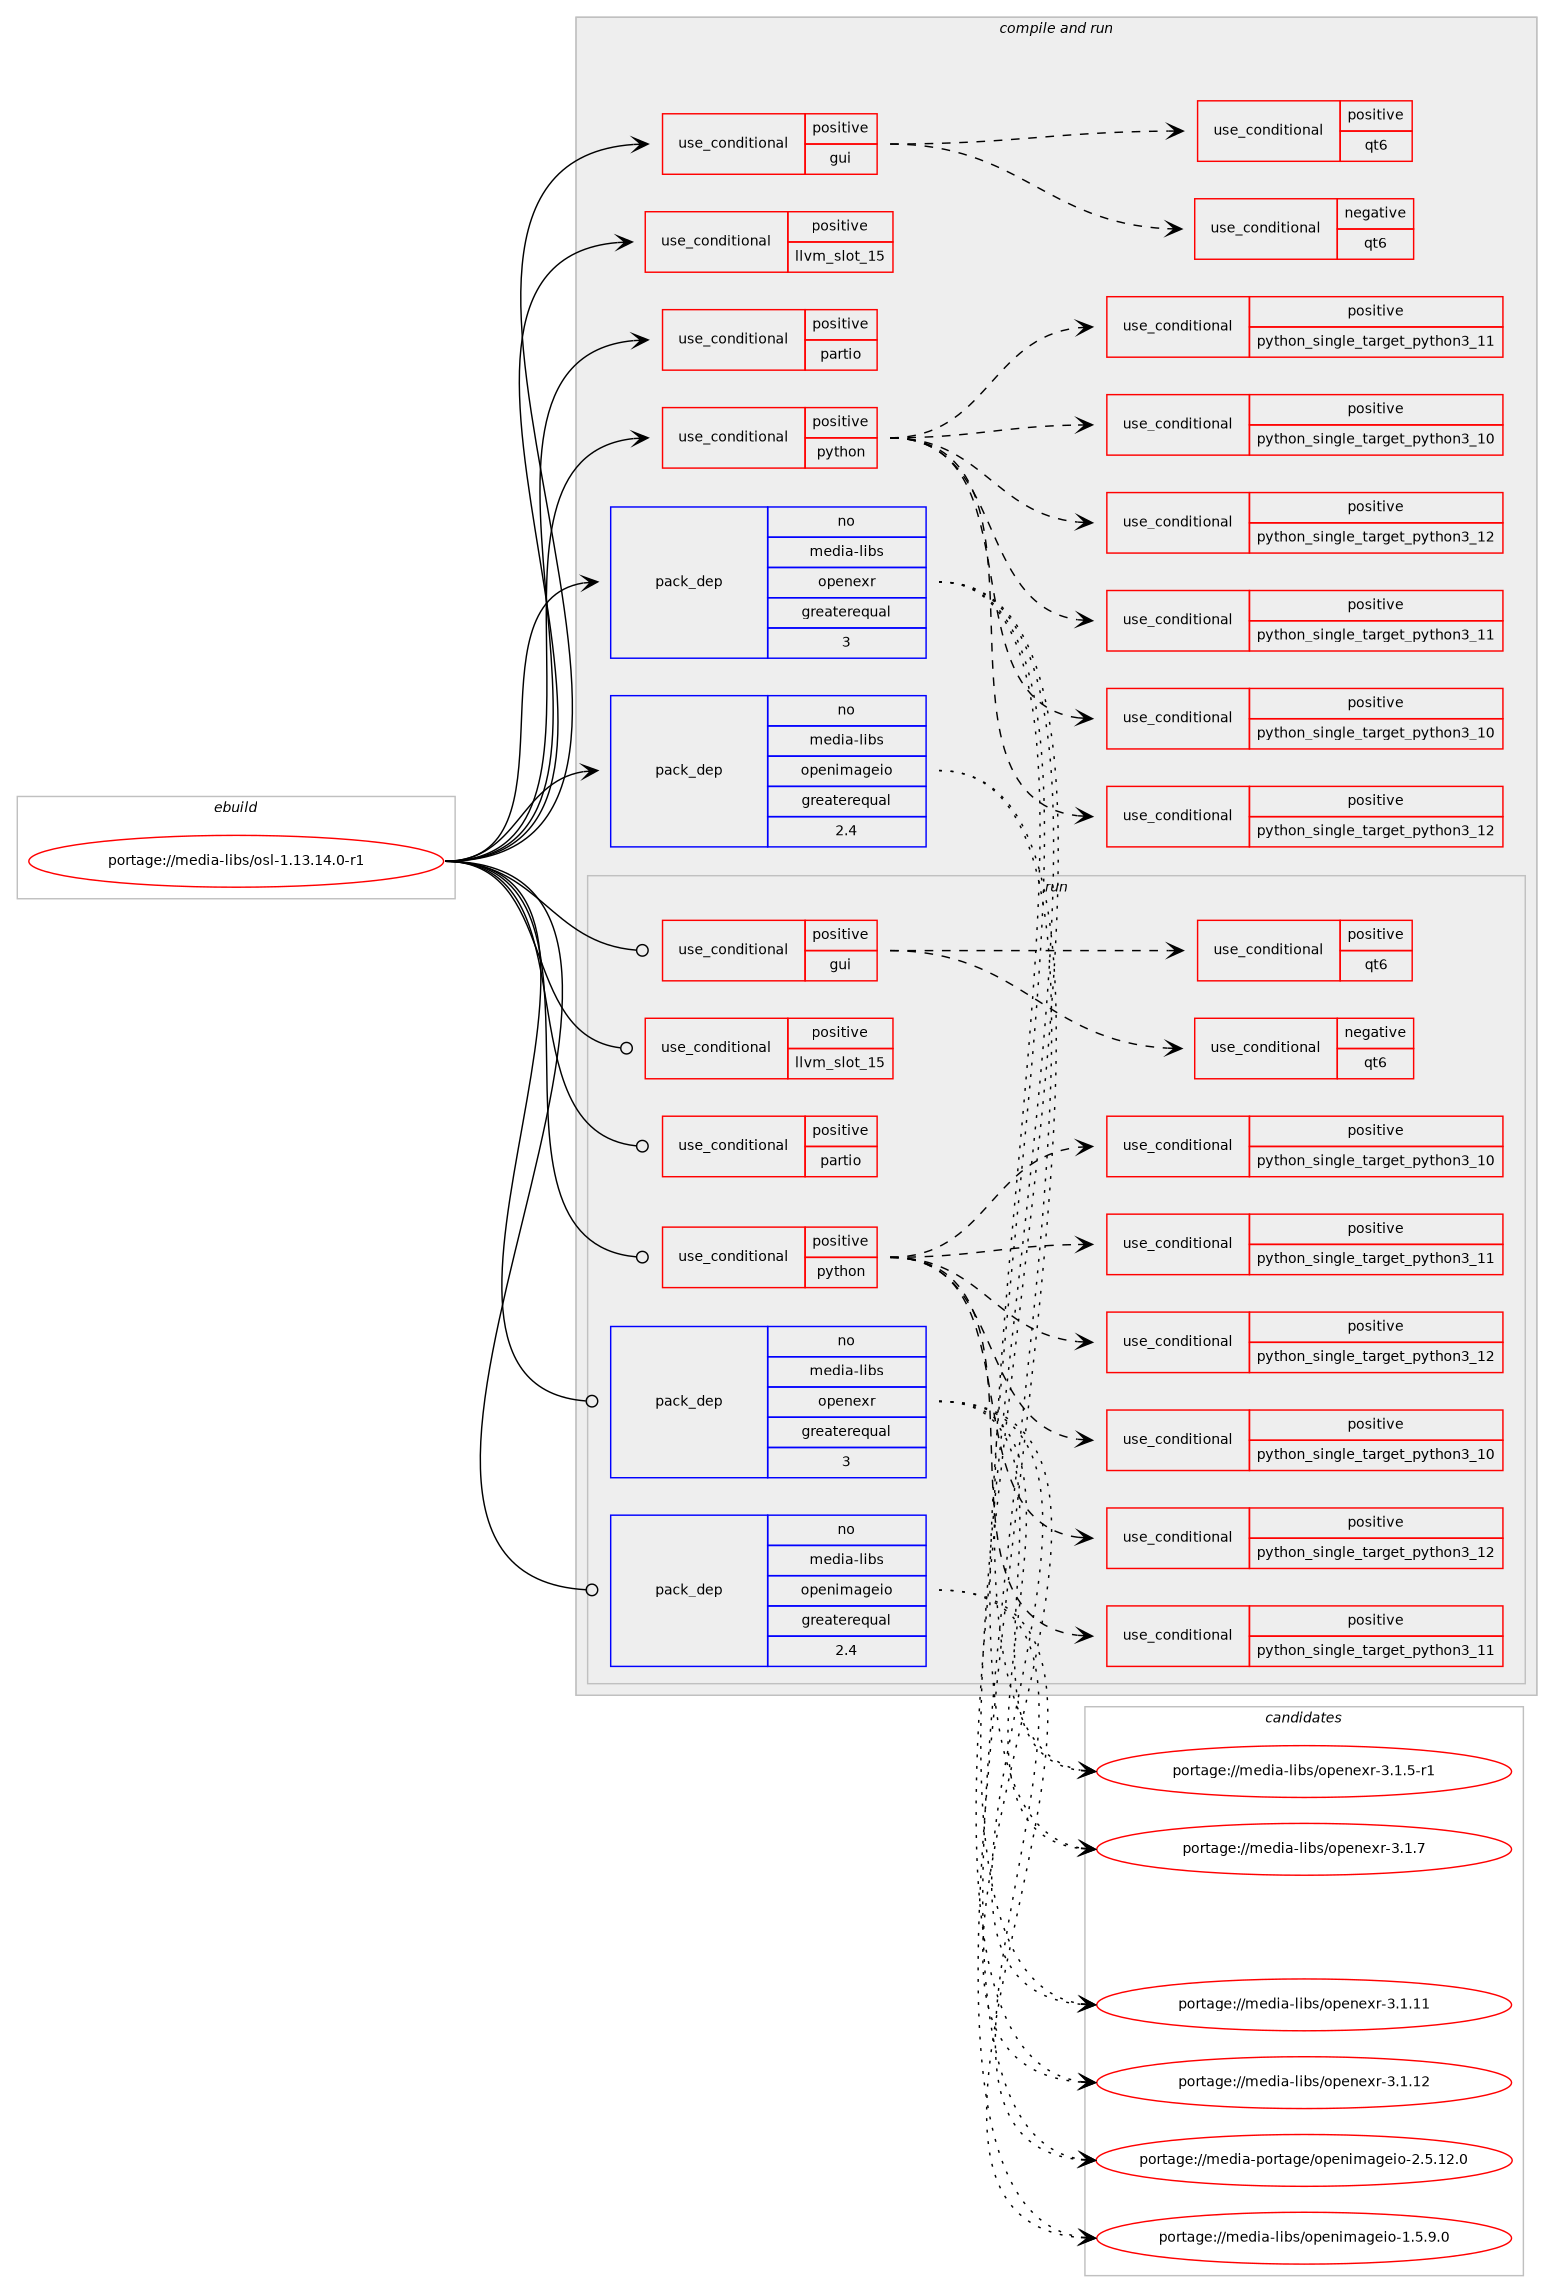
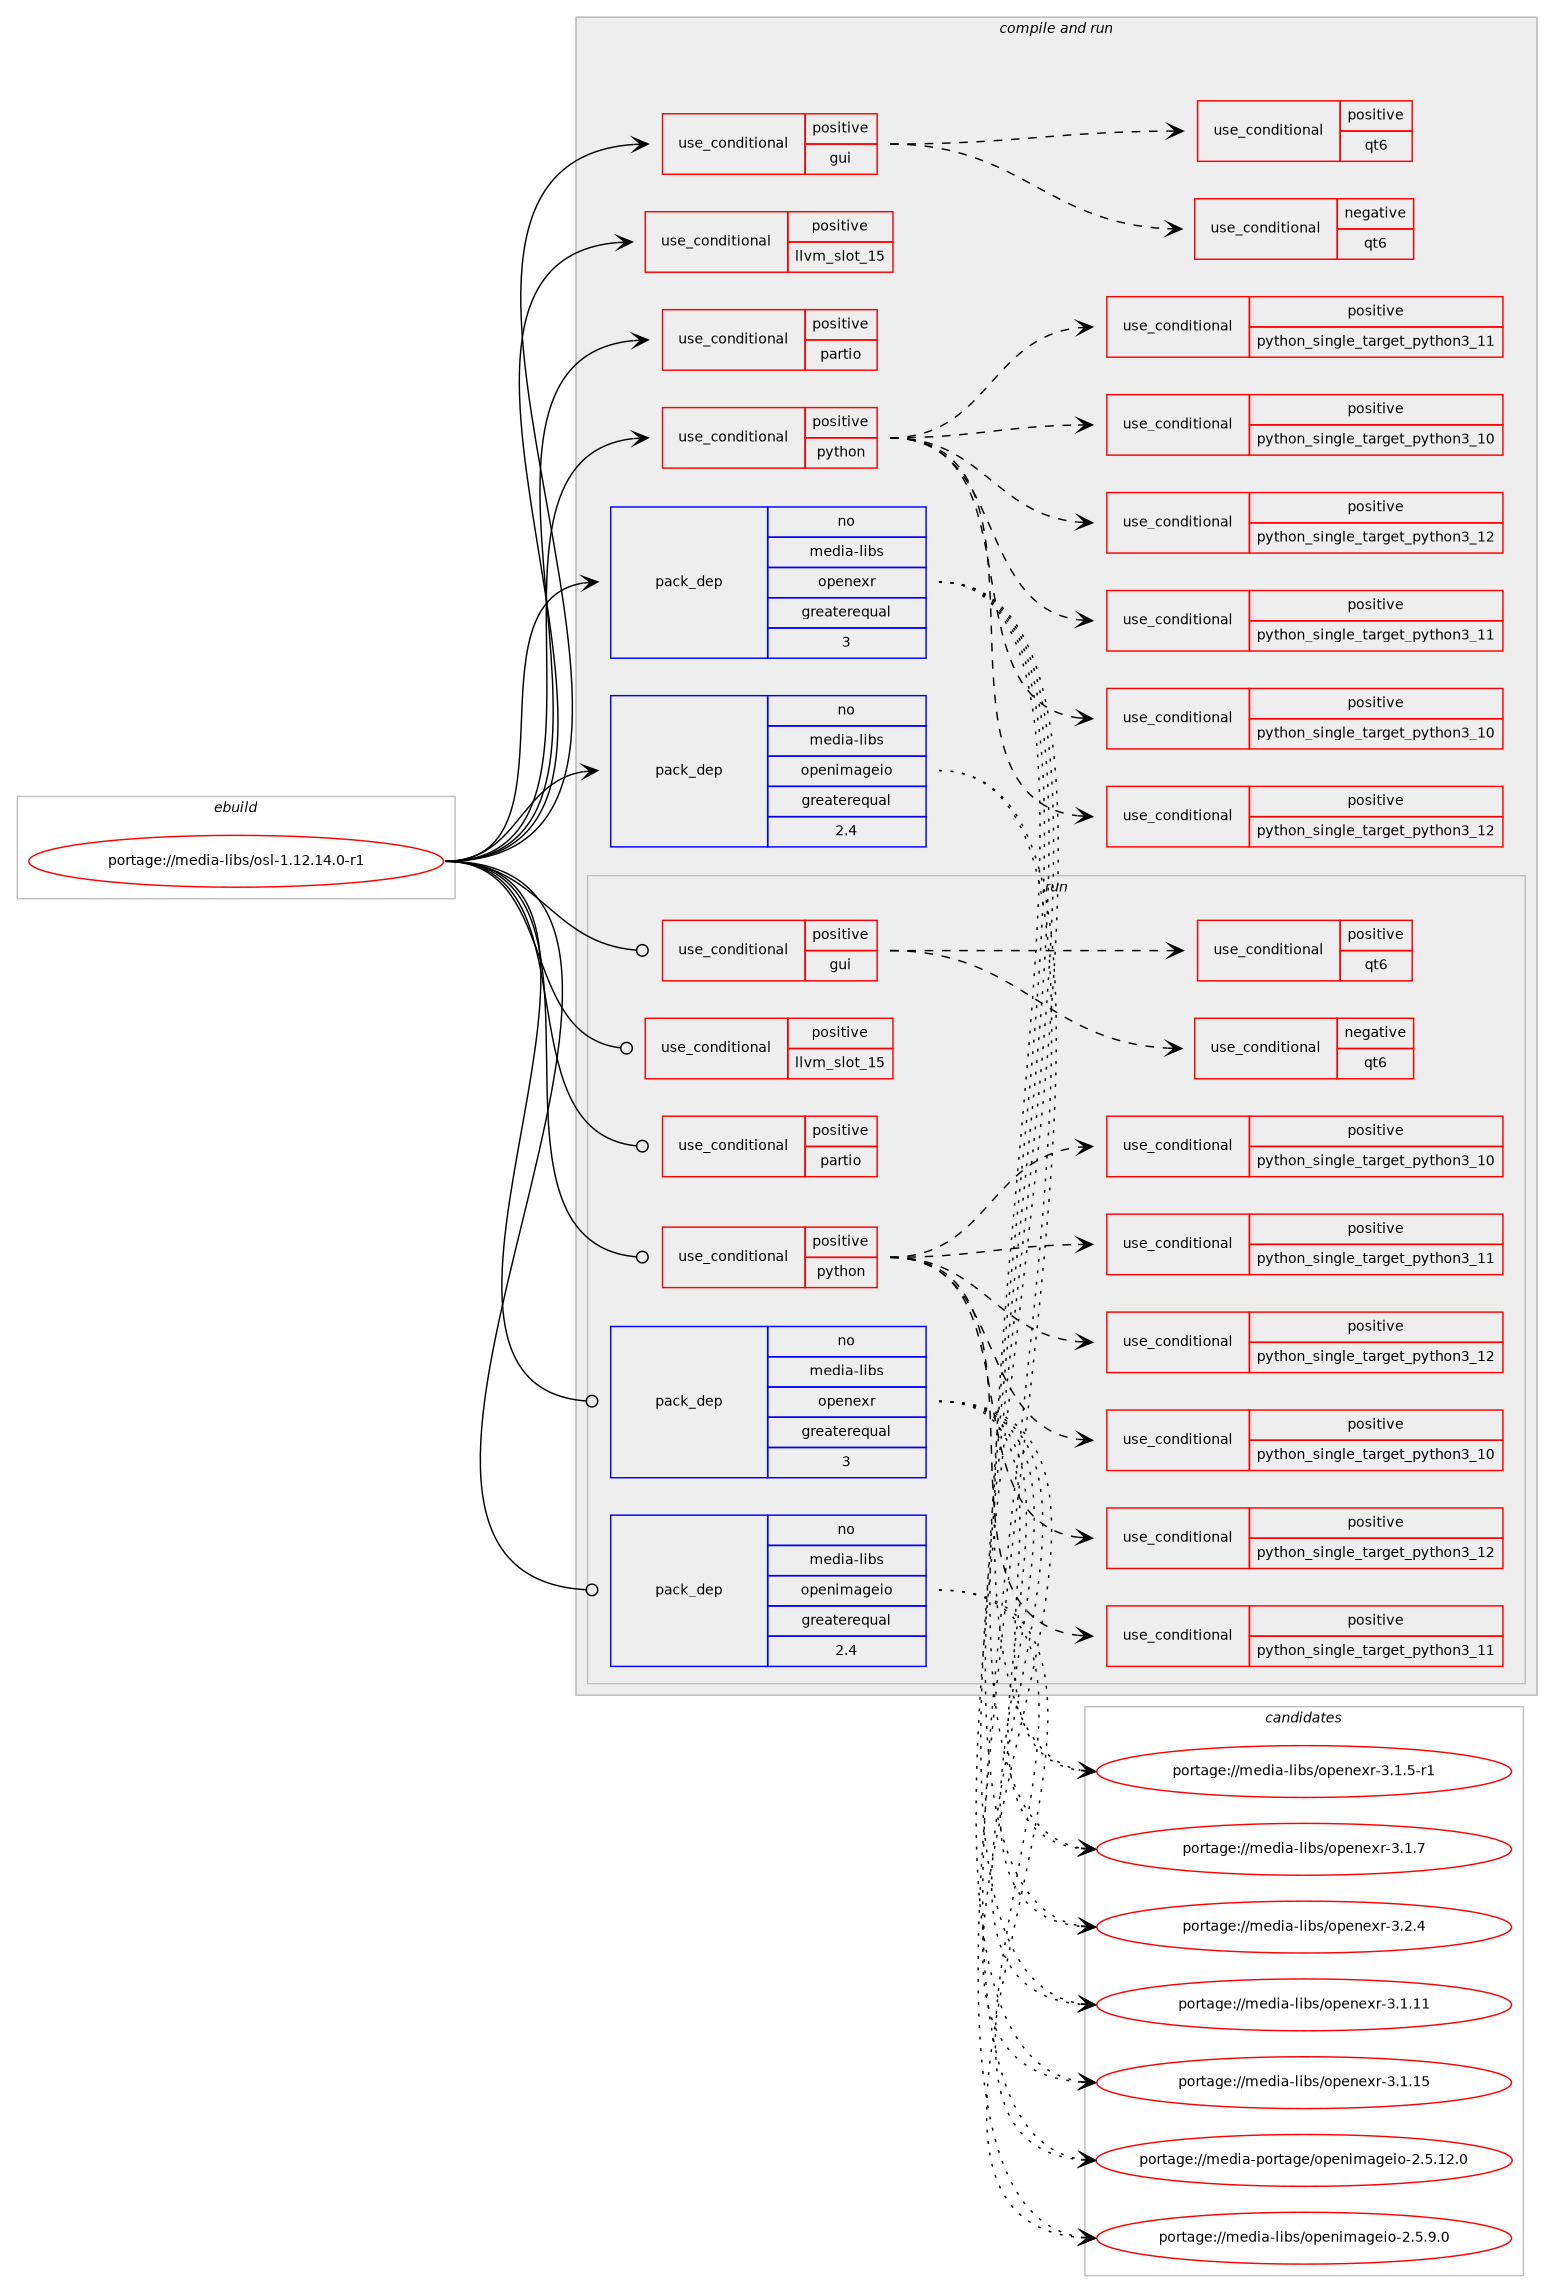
node "portage://media-libs/osl-1.13.14.0-r1": label "portage://media-libs/osl-1.13.14.0-r1" -> "portage://media-libs/osl-1.12.14.0-r1"
node "portage://media-libs/openexr-3.2.4": added
node "portage://media-libs/openexr-3.1.12": label "portage://media-libs/openexr-3.1.12" -> "portage://media-libs/openexr-3.1.15"
node "portage://media-libs/openimageio-1.5.9.0": label "portage://media-libs/openimageio-1.5.9.0" -> "portage://media-libs/openimageio-2.5.9.0"
